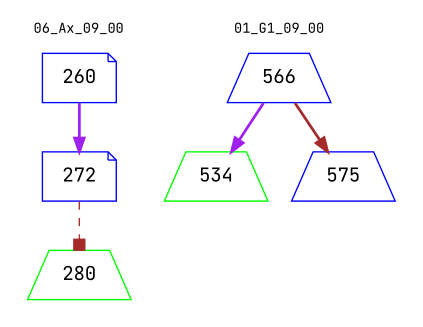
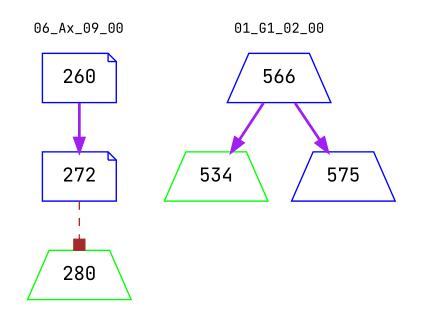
cluster "01_G1_09_00": label "01_G1_09_00" -> "01_G1_02_00"
edge "566" -> "575": color brown -> purple
